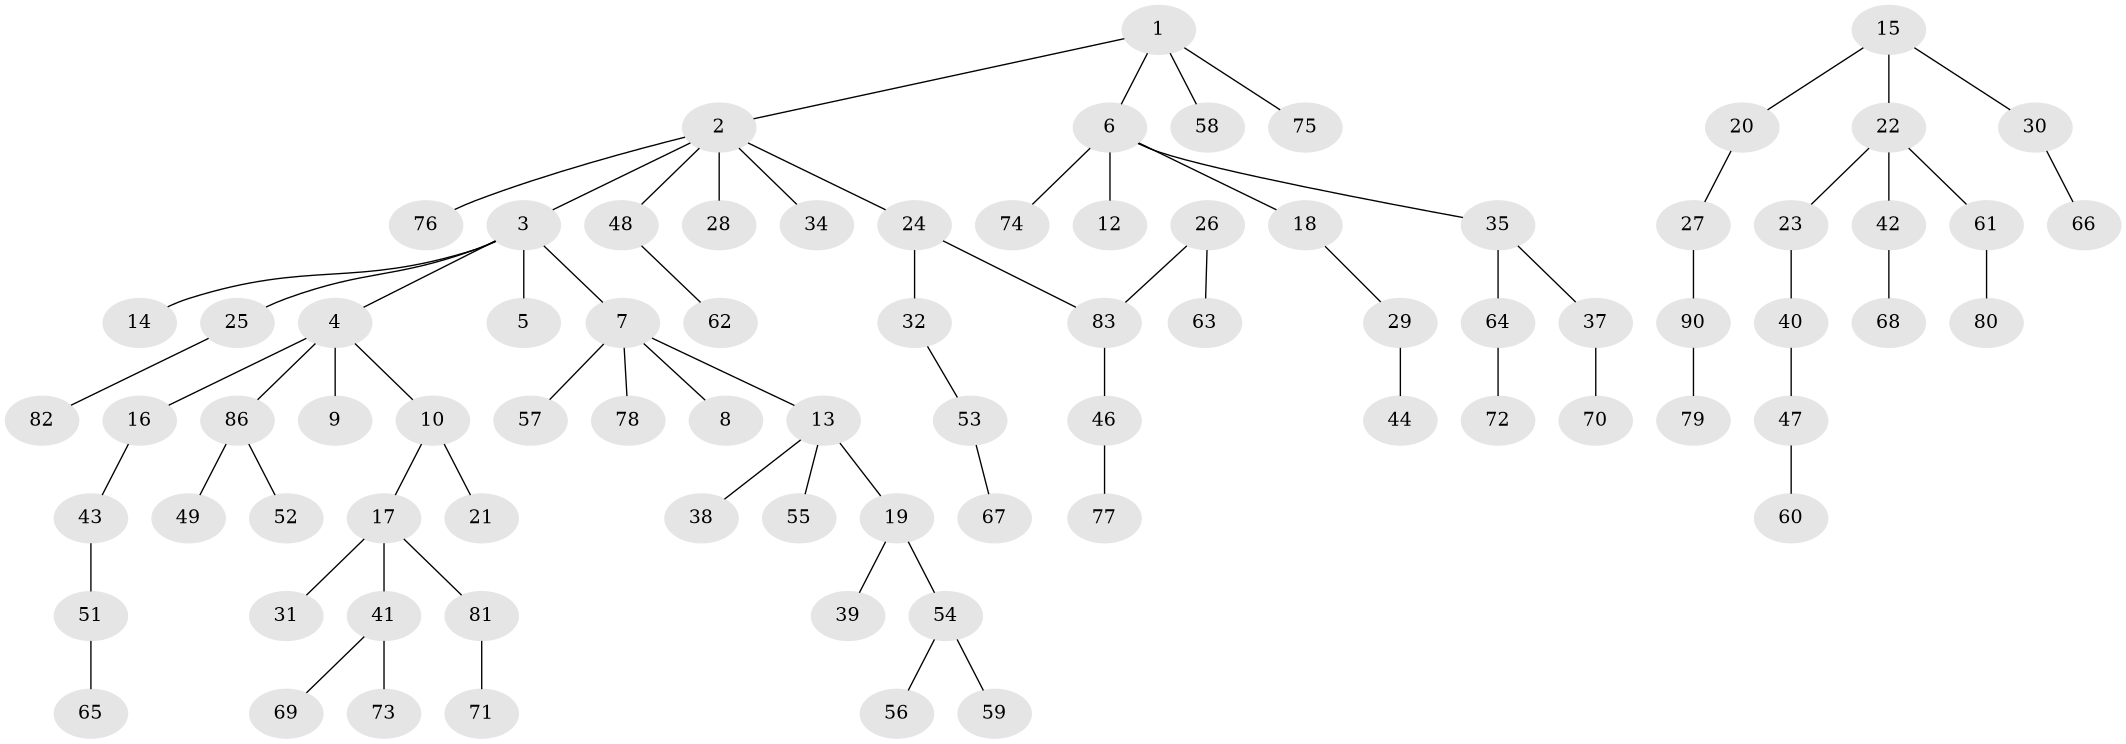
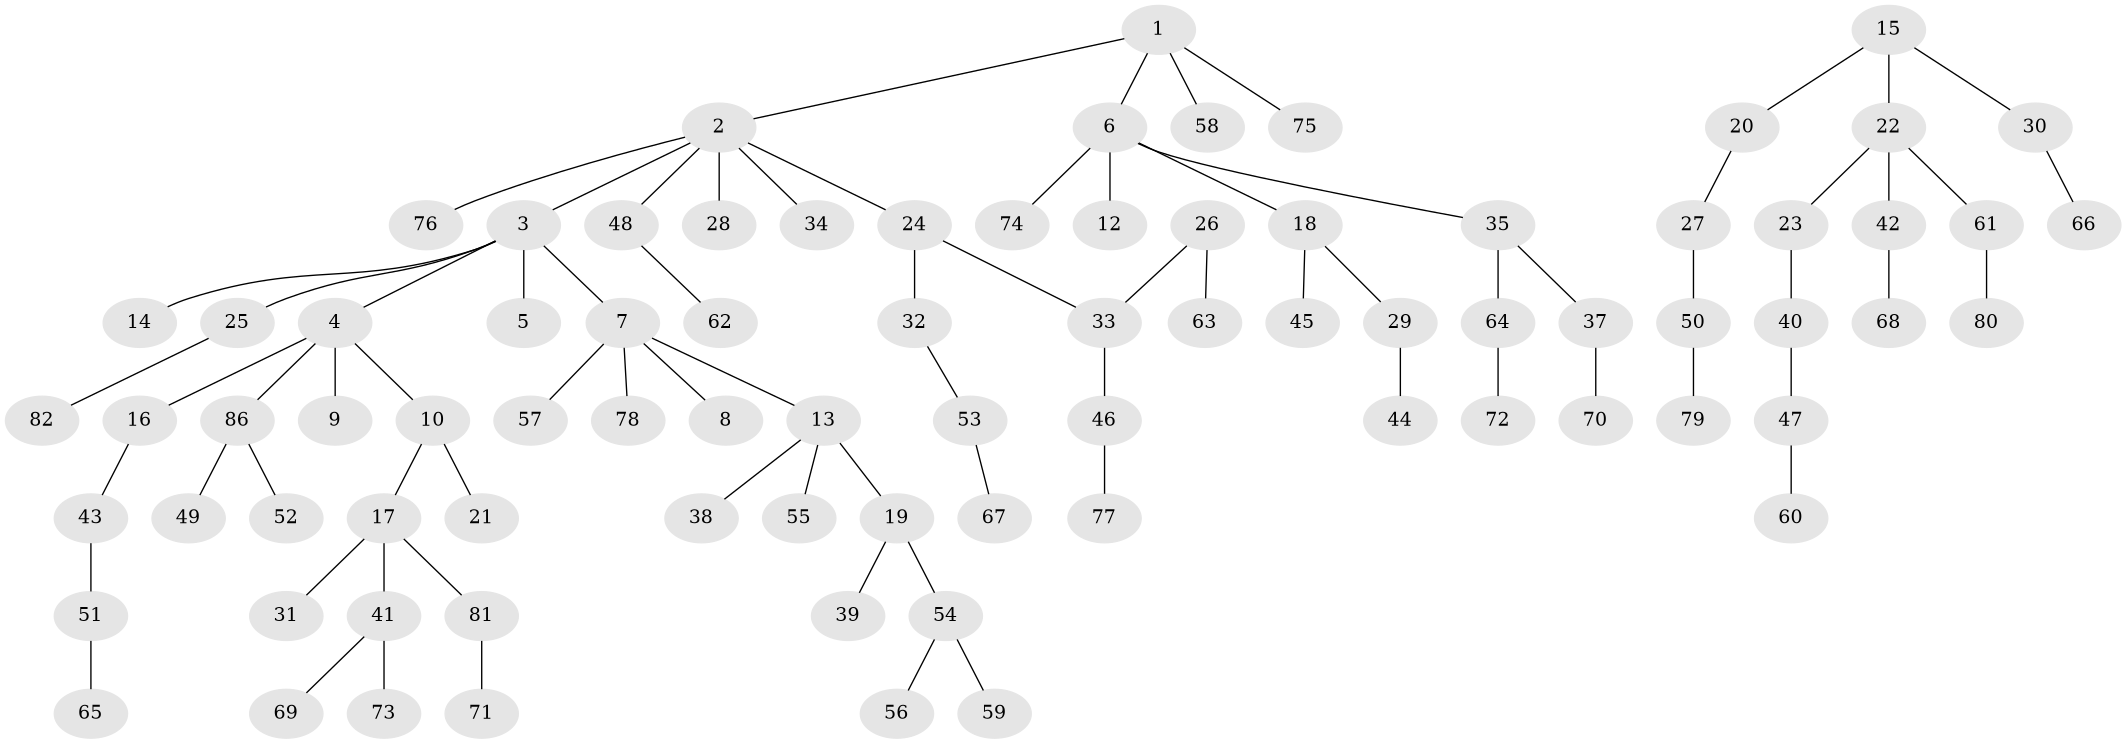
node "83": label "83" -> "33"
node "45": added
node "90": label "90" -> "50"
